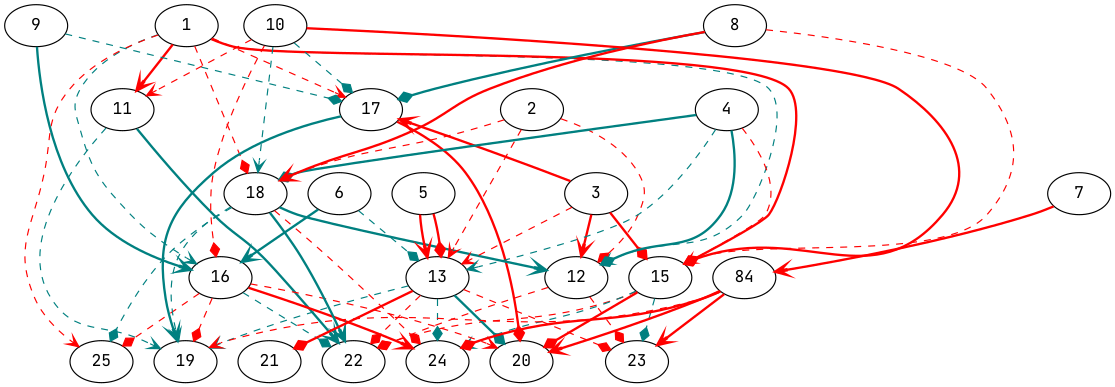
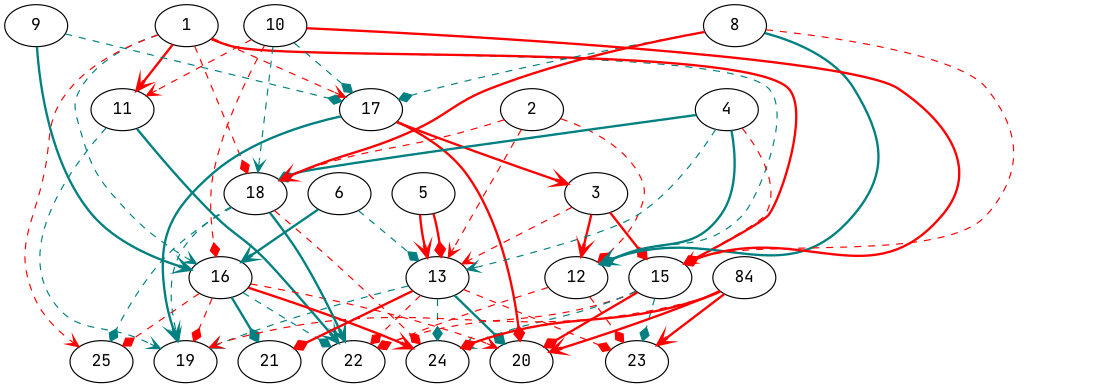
edge "8" -> "17": style bold -> dashed
edge "3" -> "17": reversed
node "7": removed
edge "18" -> "12": now "8" -> "12"
edge "16" -> "21": added
